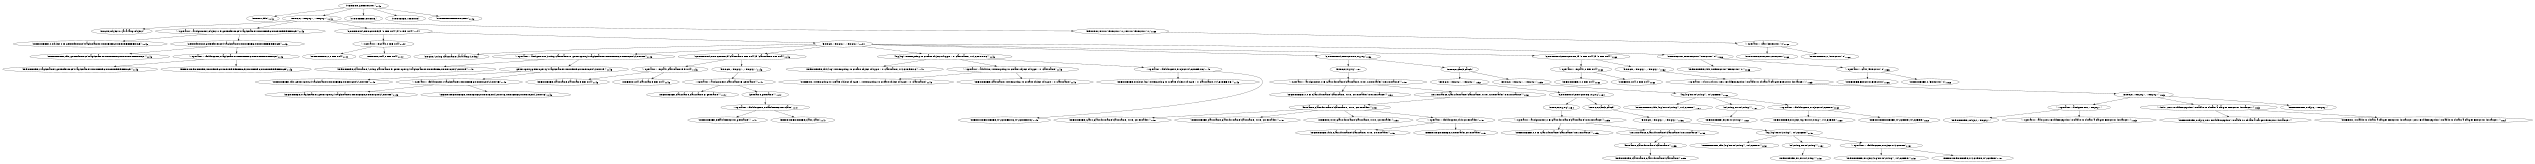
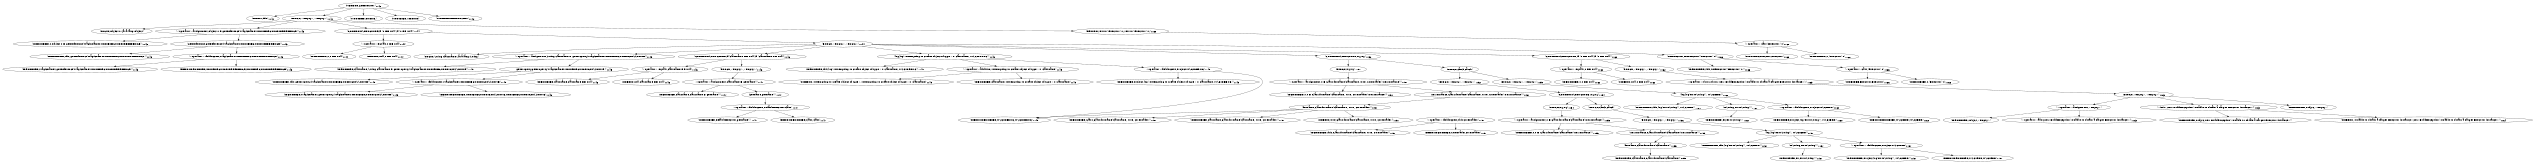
edge "(forName,Class.forName(classname, true, coreLoader))" -> "(<operator>.fieldAccess,this.coreLoader)": now "(forName,Class.forName(classname, true, coreLoader))" -> "(FIELD_IDENTIFIER,MSG_DEBUG,MSG_DEBUG)"
